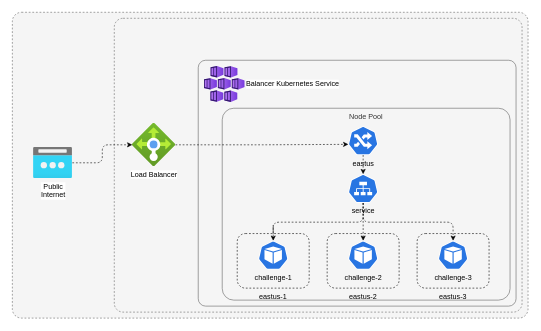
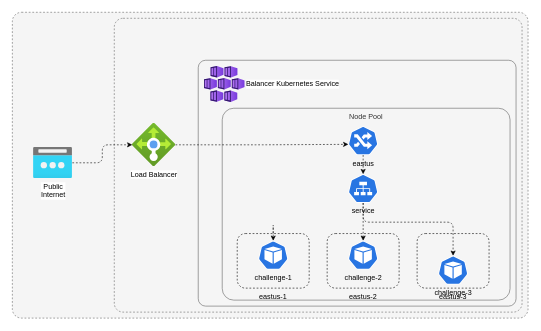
edge "service" -- "eastus-1": removed
node "challenge-3": moved (453, 255) -> (453, 270)
